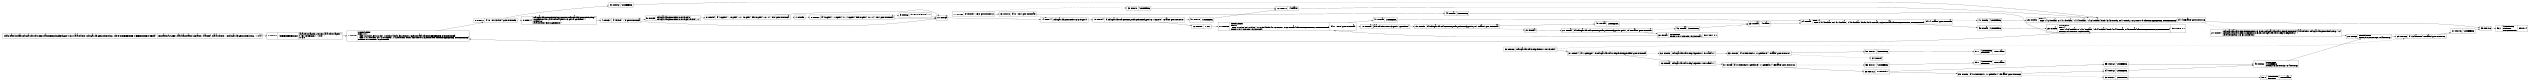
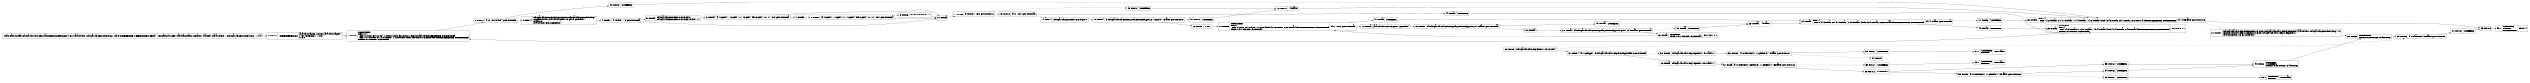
edge "10: 0x006a" -> "14: 0x0074": now "10: 0x006a" -> "11: 0x006e"
node "45: 0x00ae": text "SYNTHETIC" -> "GENERATE"
